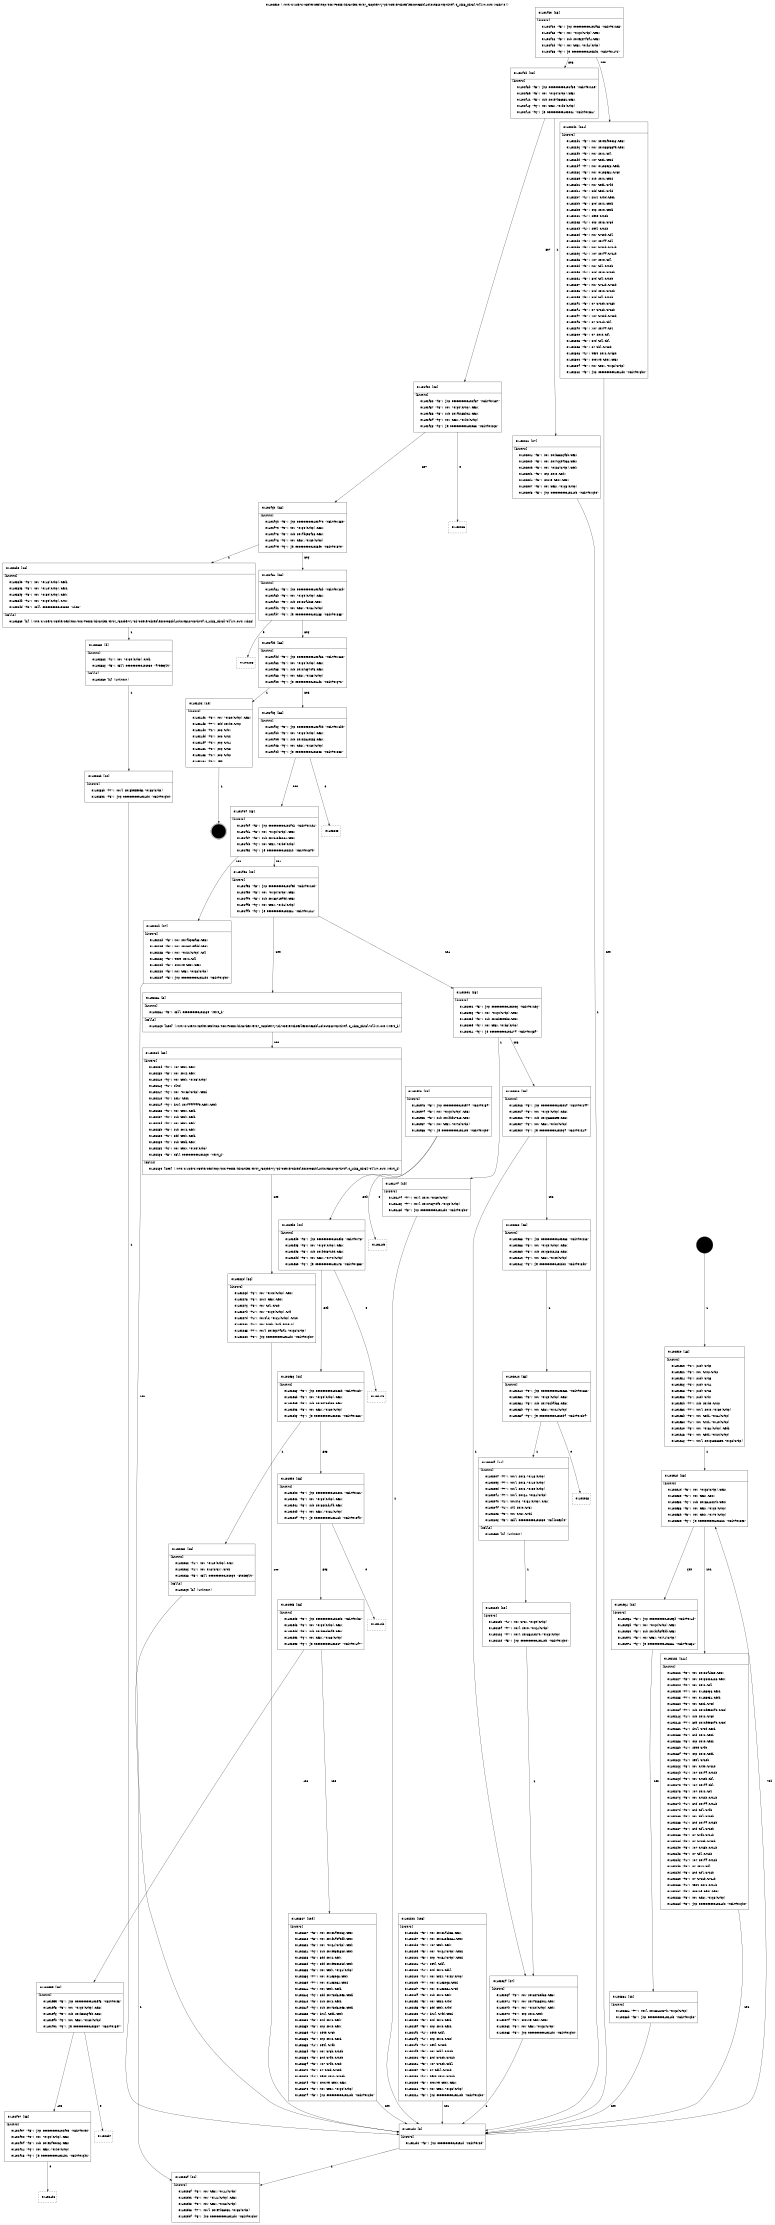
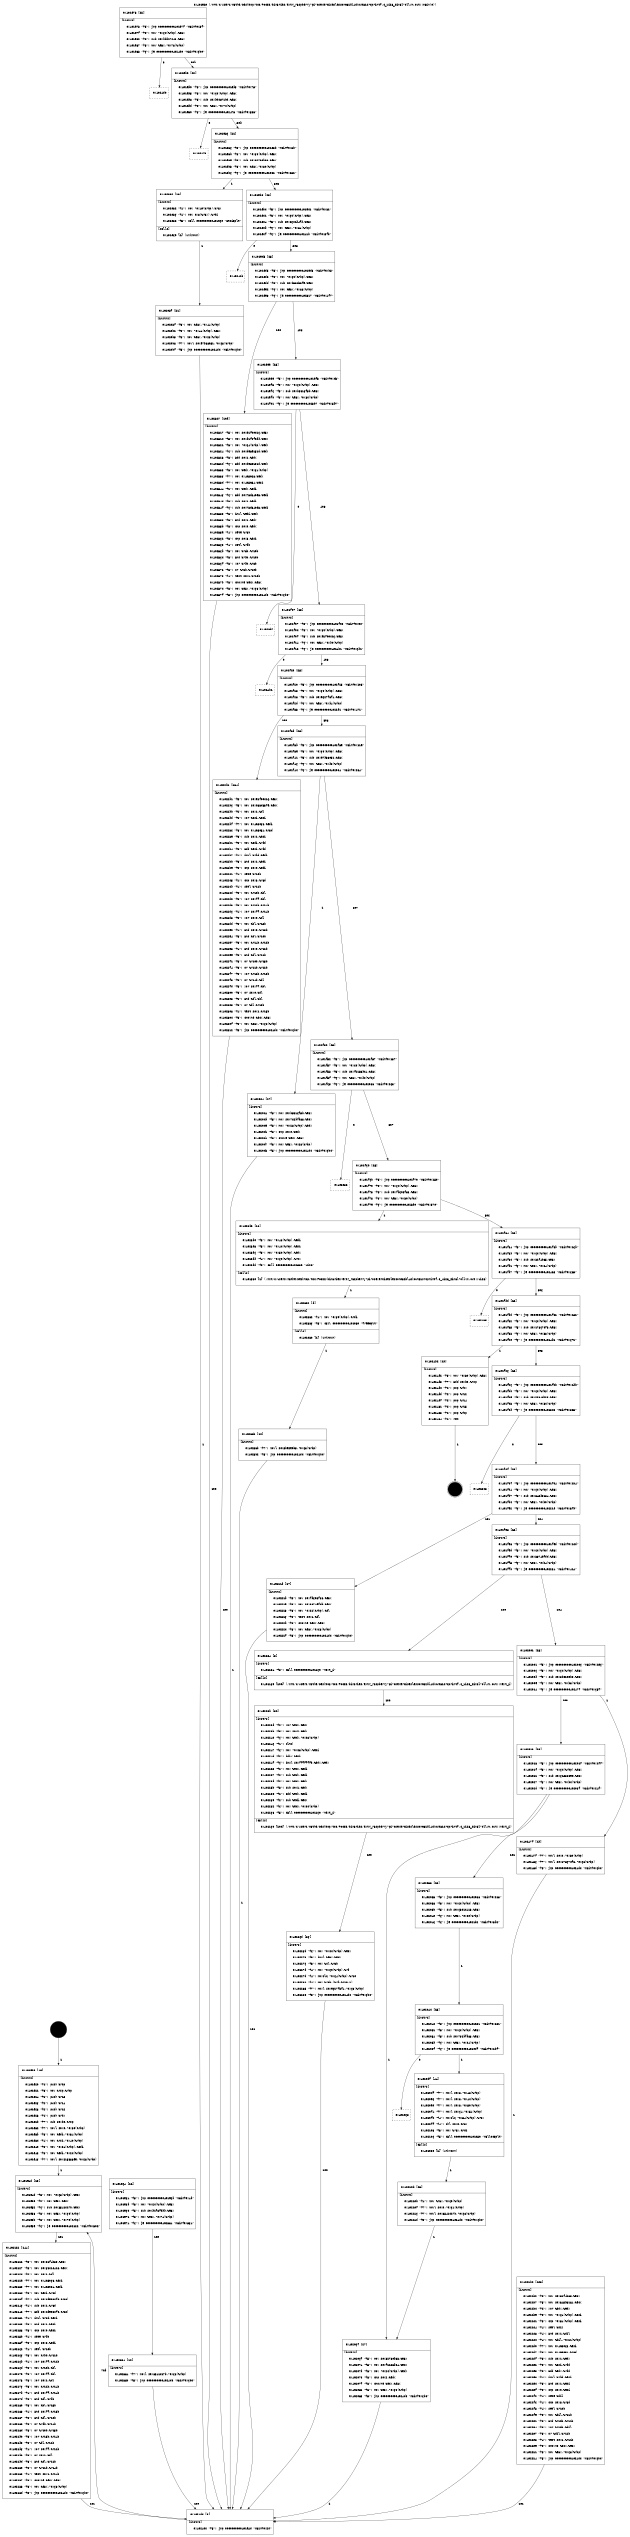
edge "0x401f07 [25]" -> "0x401f20 [25]": added, label "408"
edge "0x401e4d [23]" -> "0x401e64 [22]": removed, label "609"
edge "0x4024dc [5]" -> "0x4020af [21]": reversed
